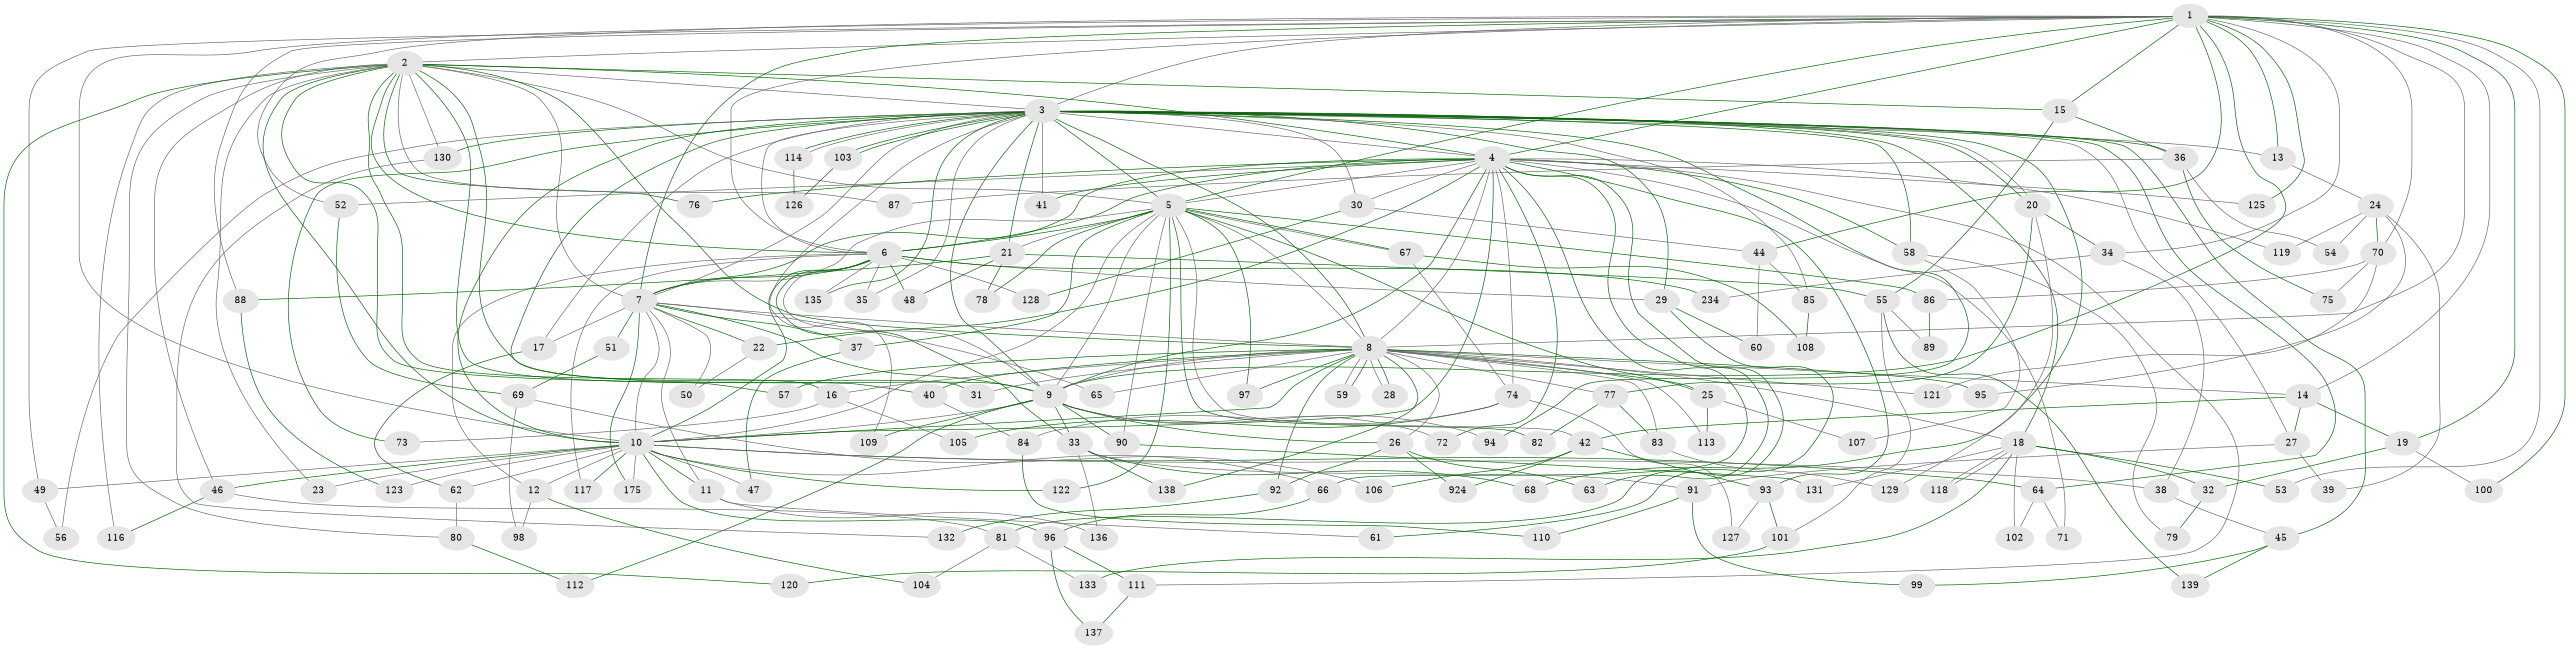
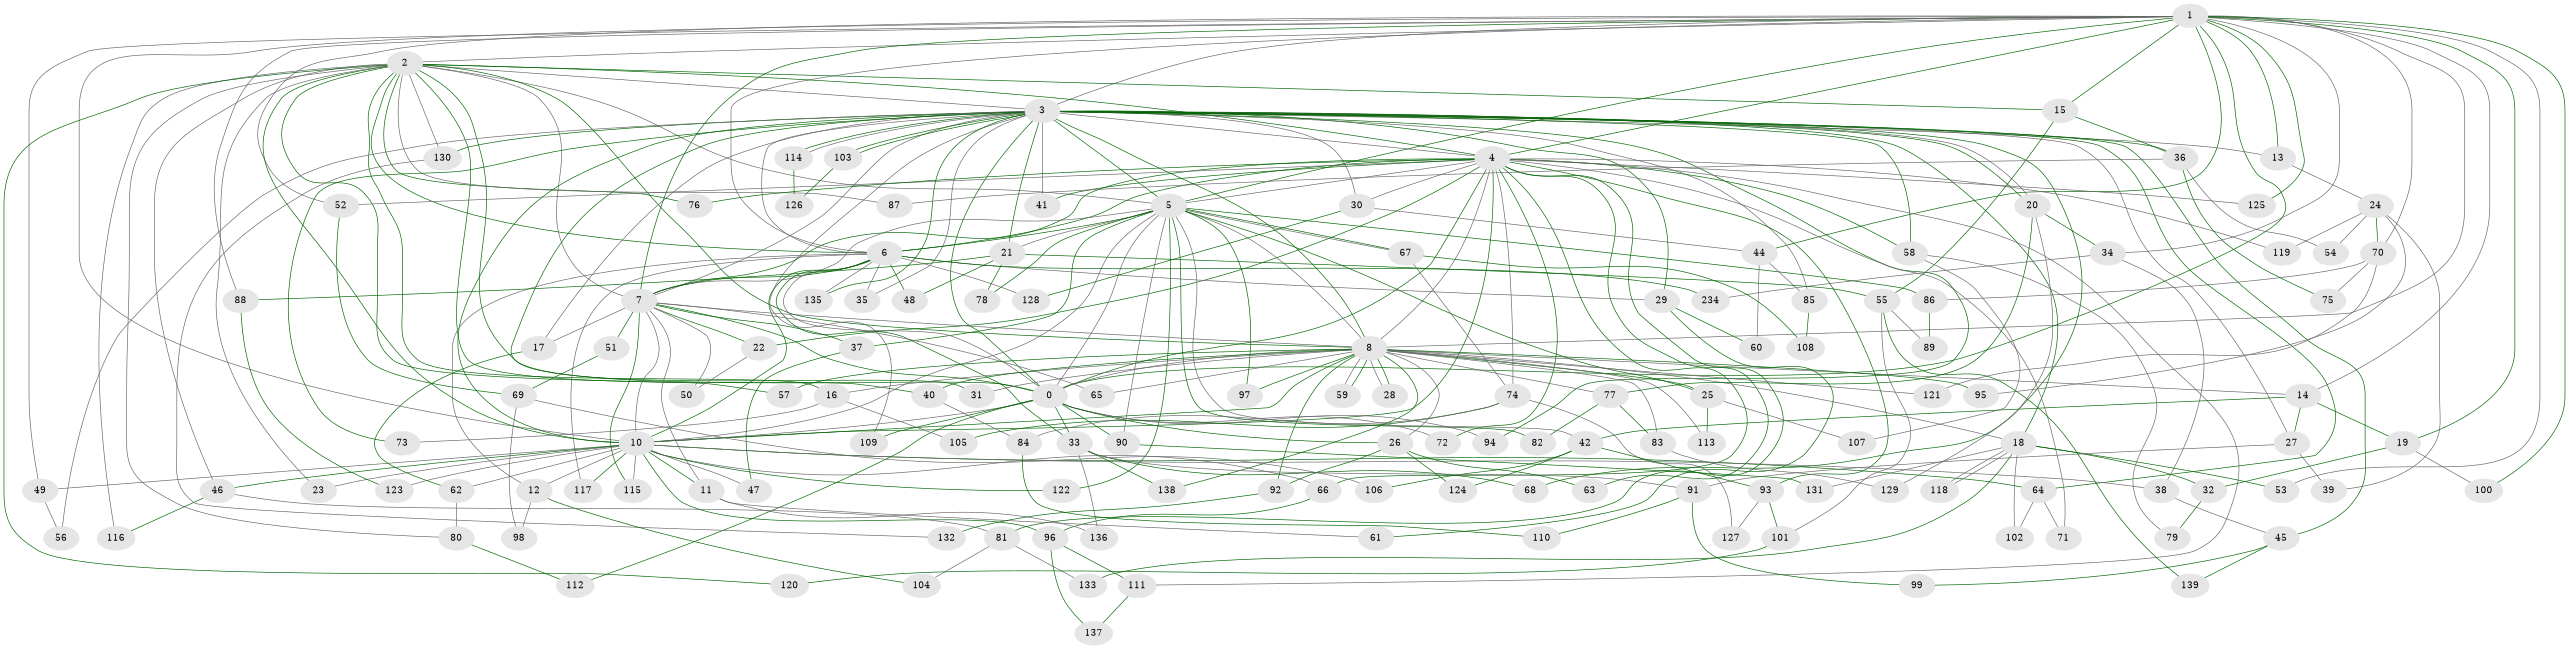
node "9": label "9" -> "0"
node "175": label "175" -> "115"
node "924": label "924" -> "124"
